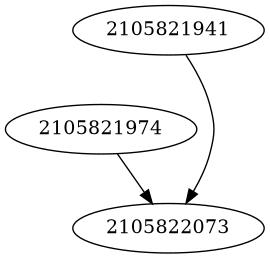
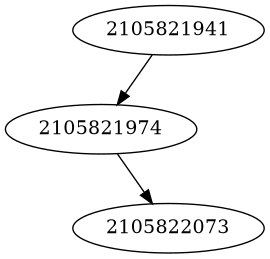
edge "2105821941" -> "2105822073": now "2105821941" -> "2105821974"
